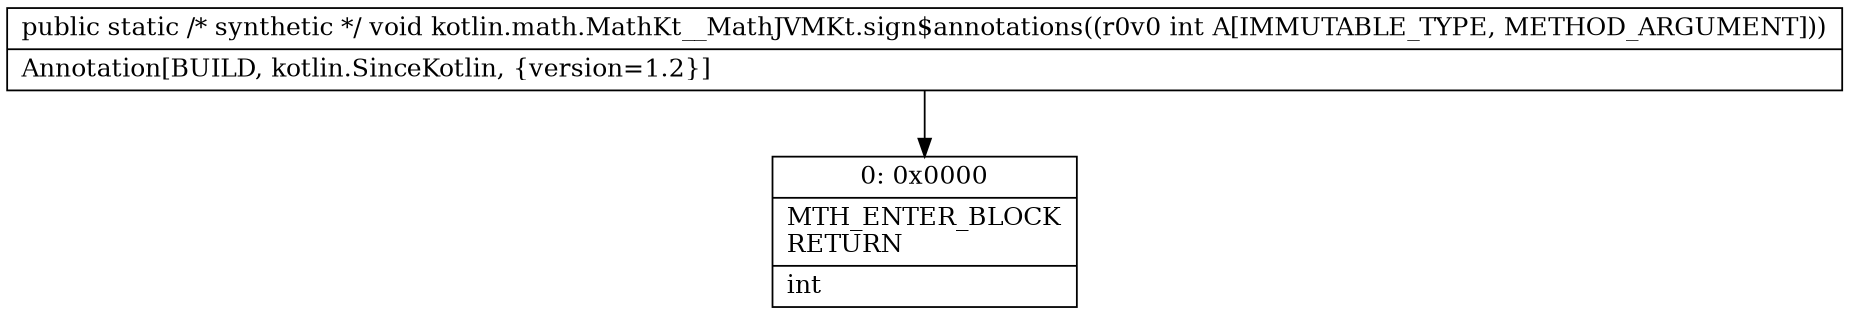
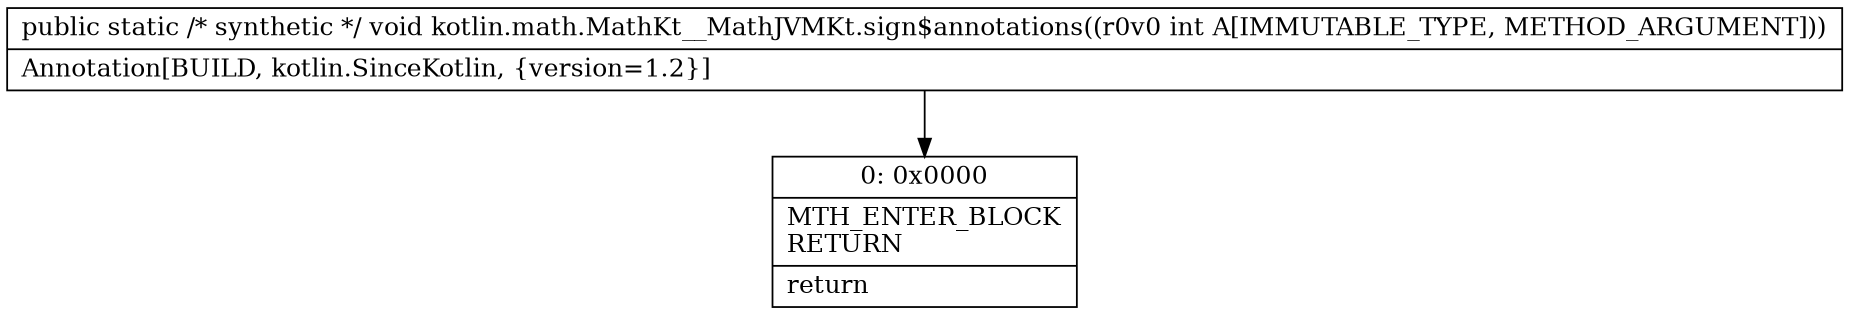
node "0: 0x0000": text "int" -> "return"
